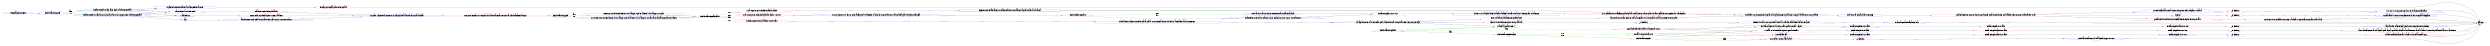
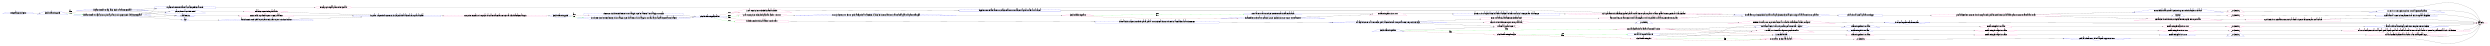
edge "Check boolean QuincyFlirtMaybe" -> "Check boolean QuincyFlirt": label "true" -> "false"
